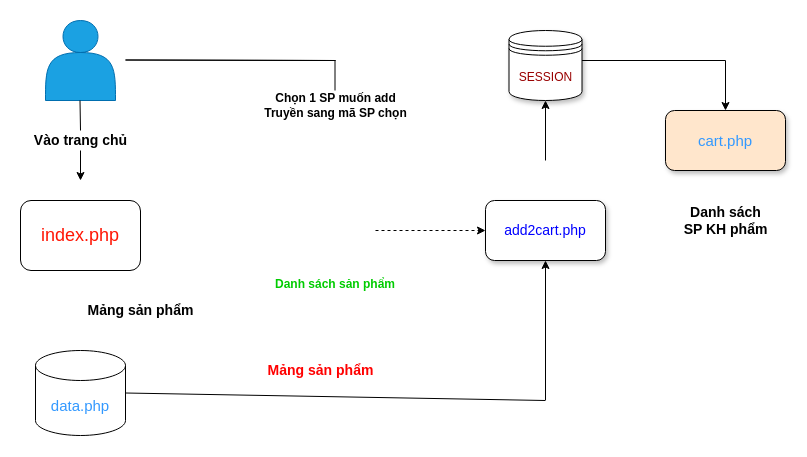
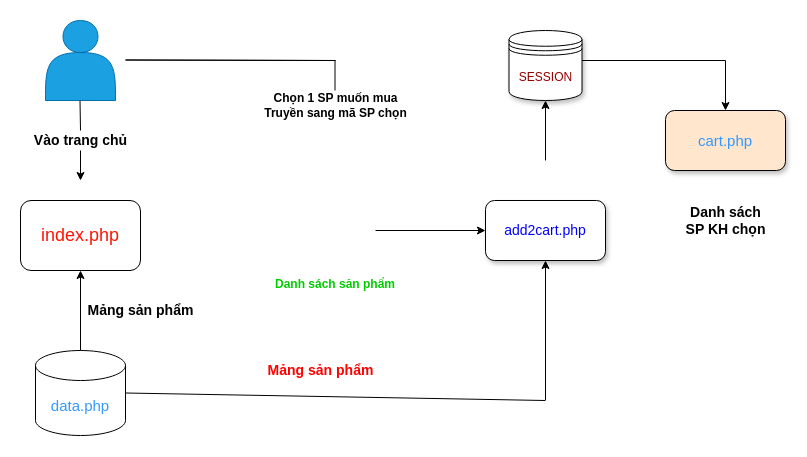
node "Chọn 1 SP muốn add Truyền sang mã SP chọn": label "Chọn 1 SP muốn add Truyền sang mã SP chọn" -> "Chọn 1 SP muốn mua Truyền sang mã SP chọn"
node "Danh sách SP KH phẩm": label "Danh sách SP KH phẩm" -> "Danh sách SP KH chọn"
edge "Danh sách sản phẩm" -> "add2cart.php": style dashed -> solid
edge "data.php" -> "index.php": added
